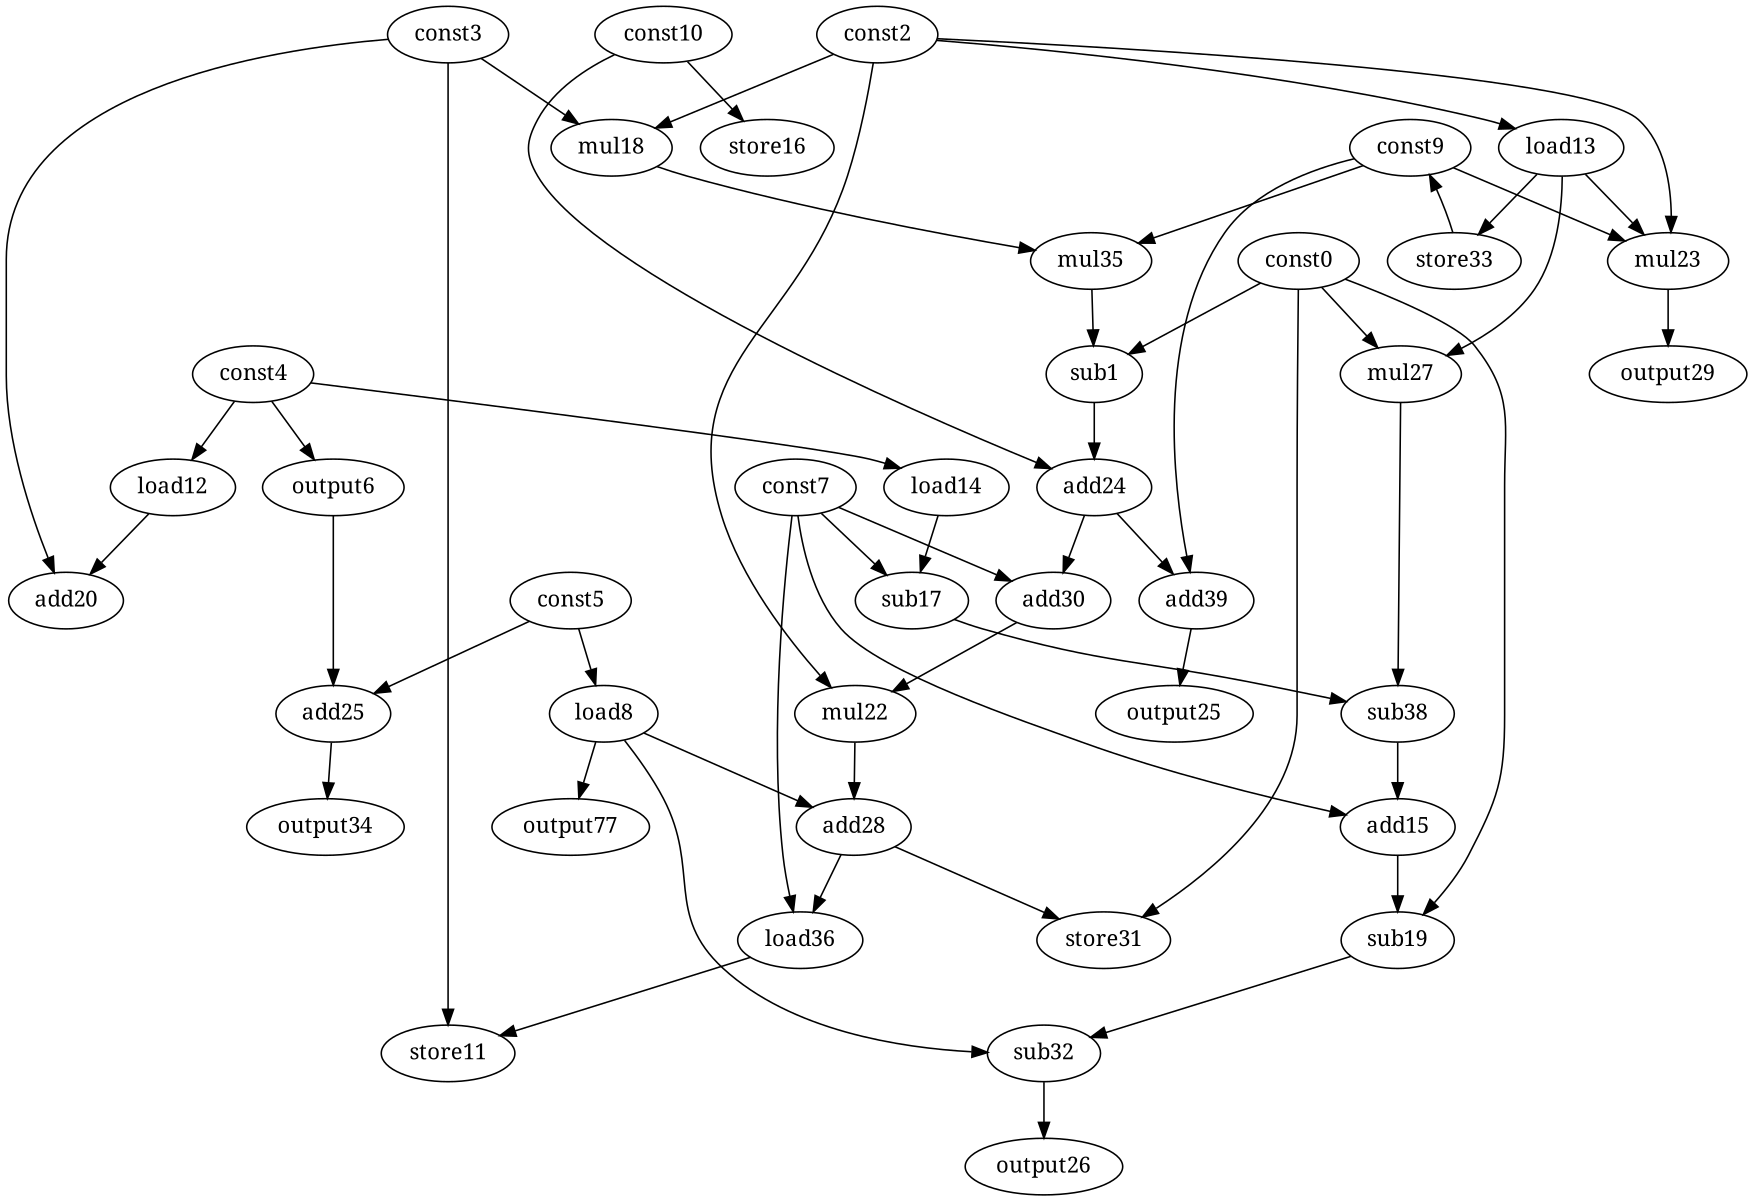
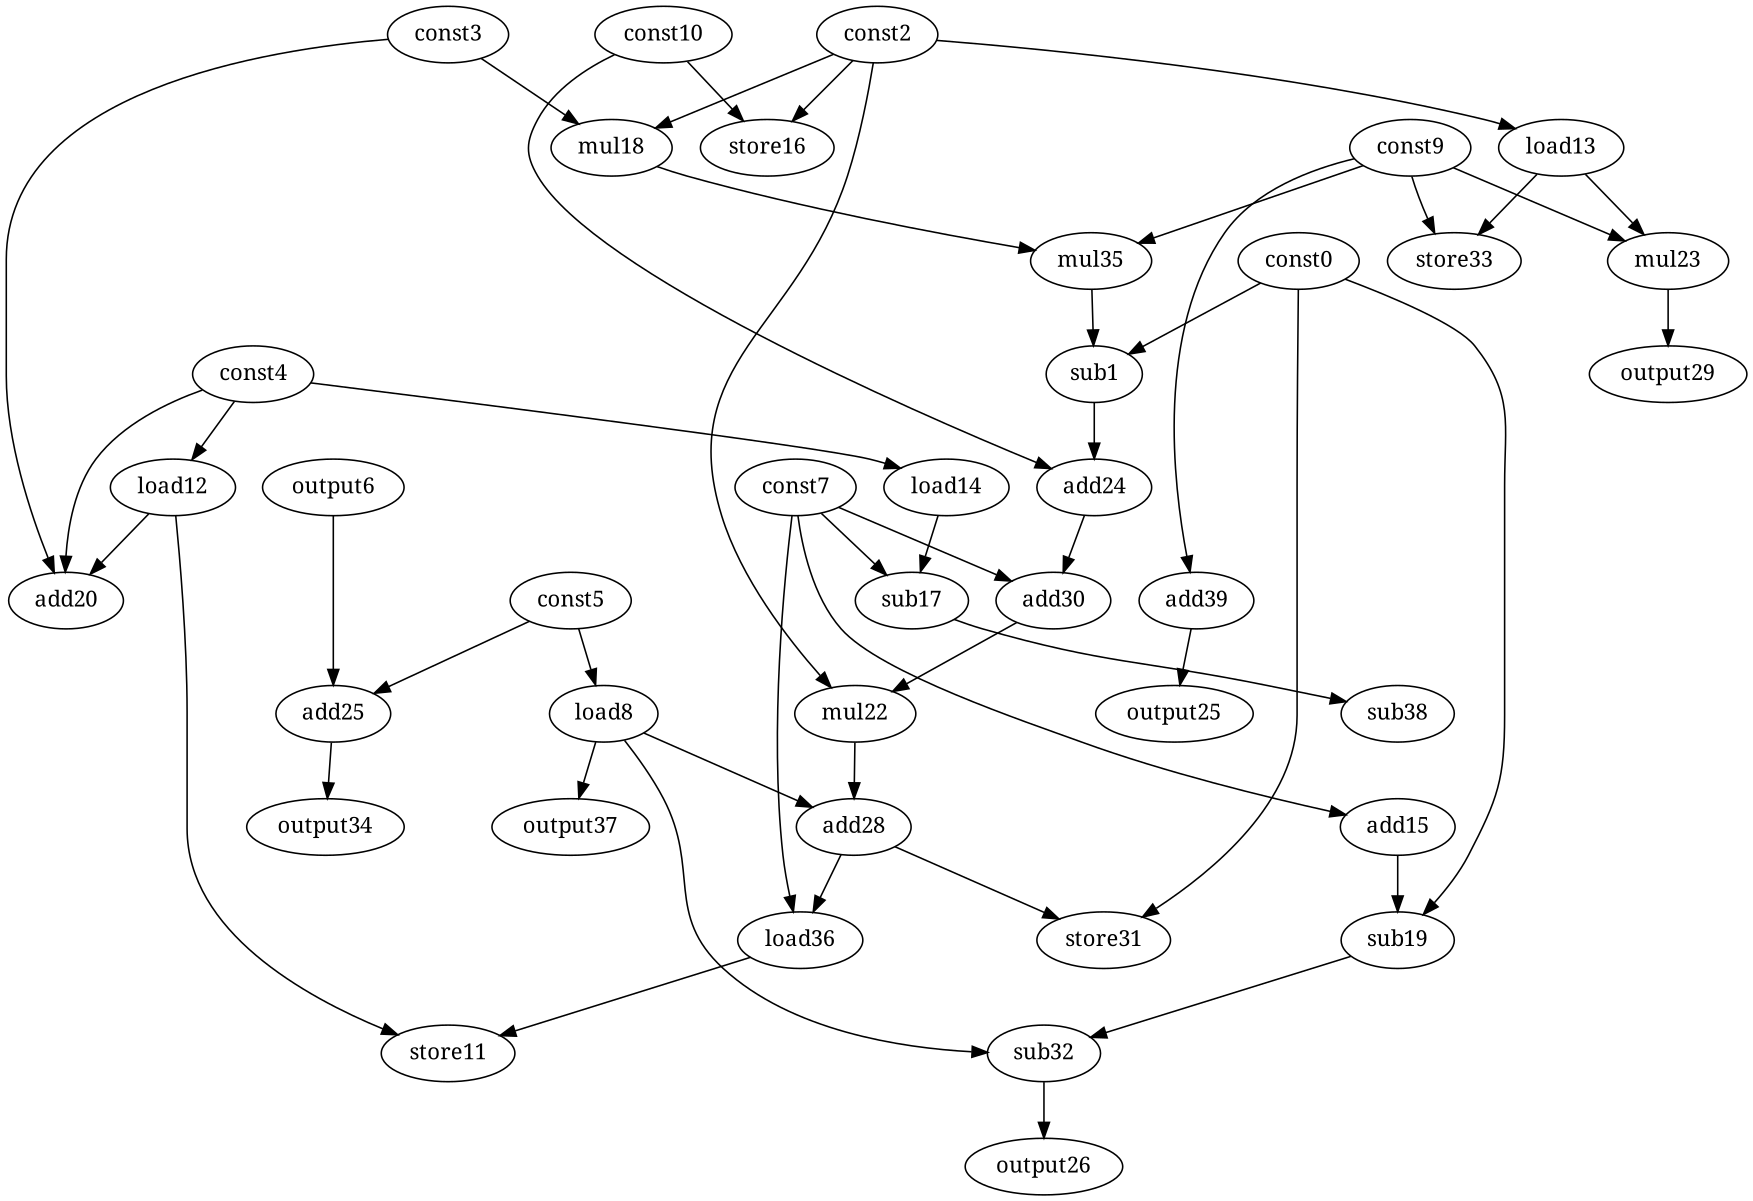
edge "const2" -> "mul23": now "const2" -> "store16"
edge "store33" -> "const9": reversed
node "mul27": removed
edge "const4" -> "output6": now "const4" -> "add20"
edge "const3" -> "store11": now "load12" -> "store11"
edge "add24" -> "add39": removed
edge "sub38" -> "add15": removed
node "output77": label "output77" -> "output37"
